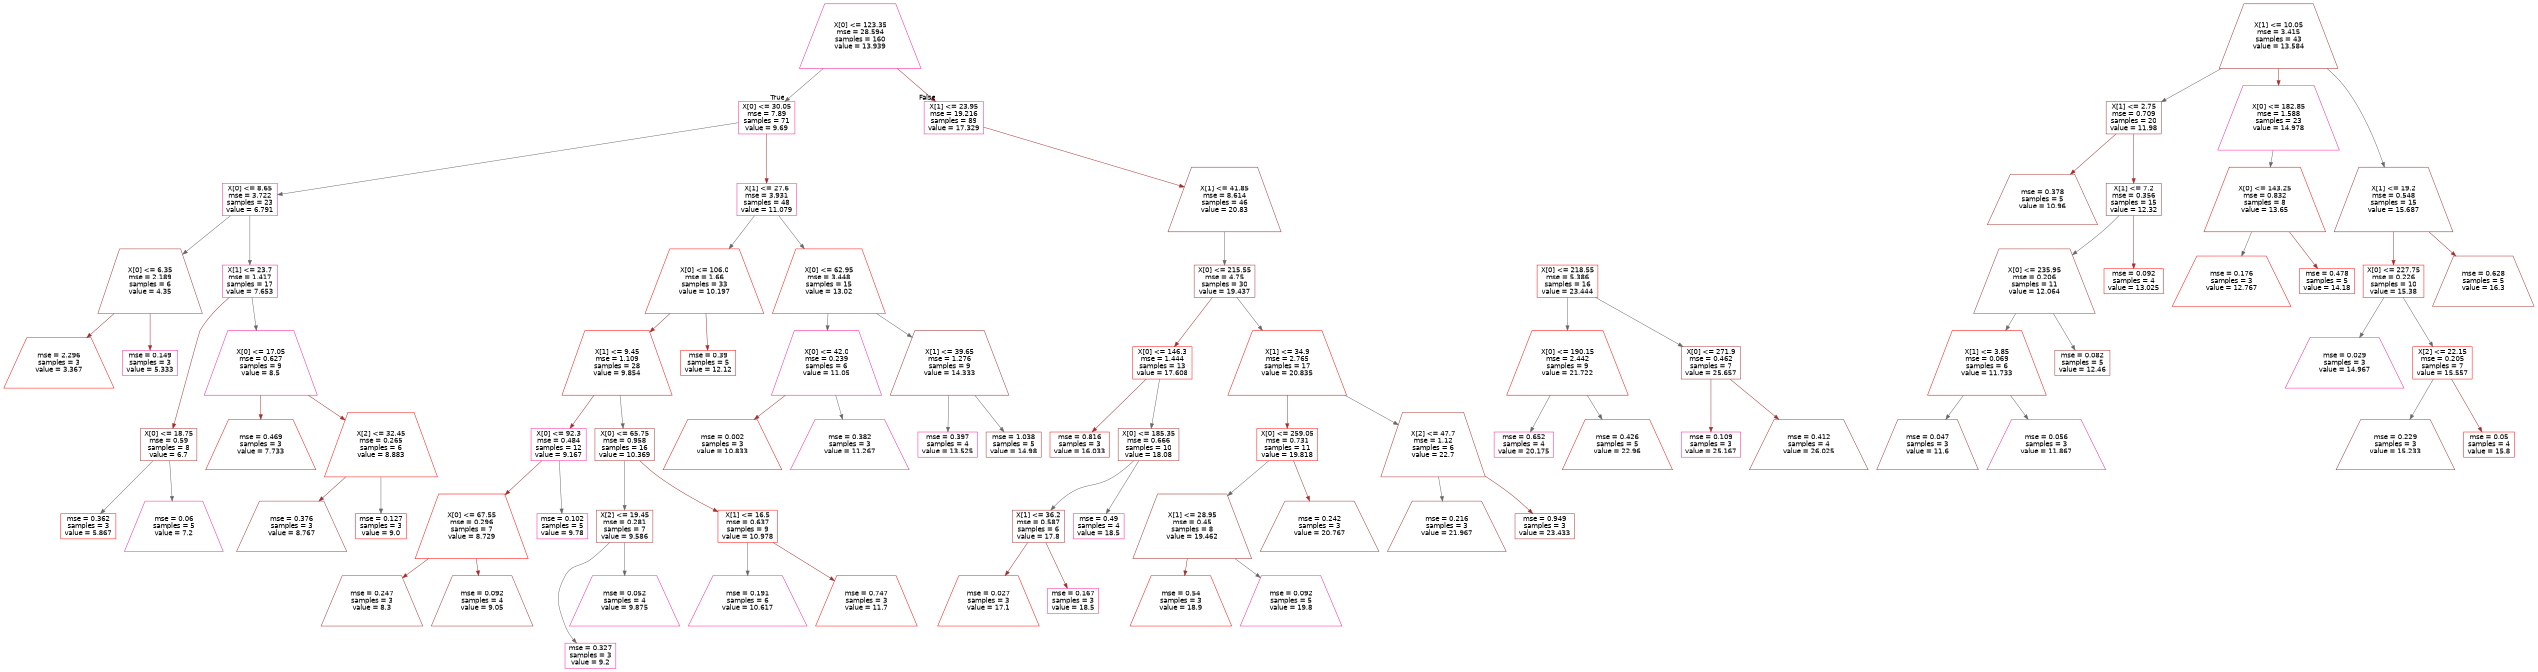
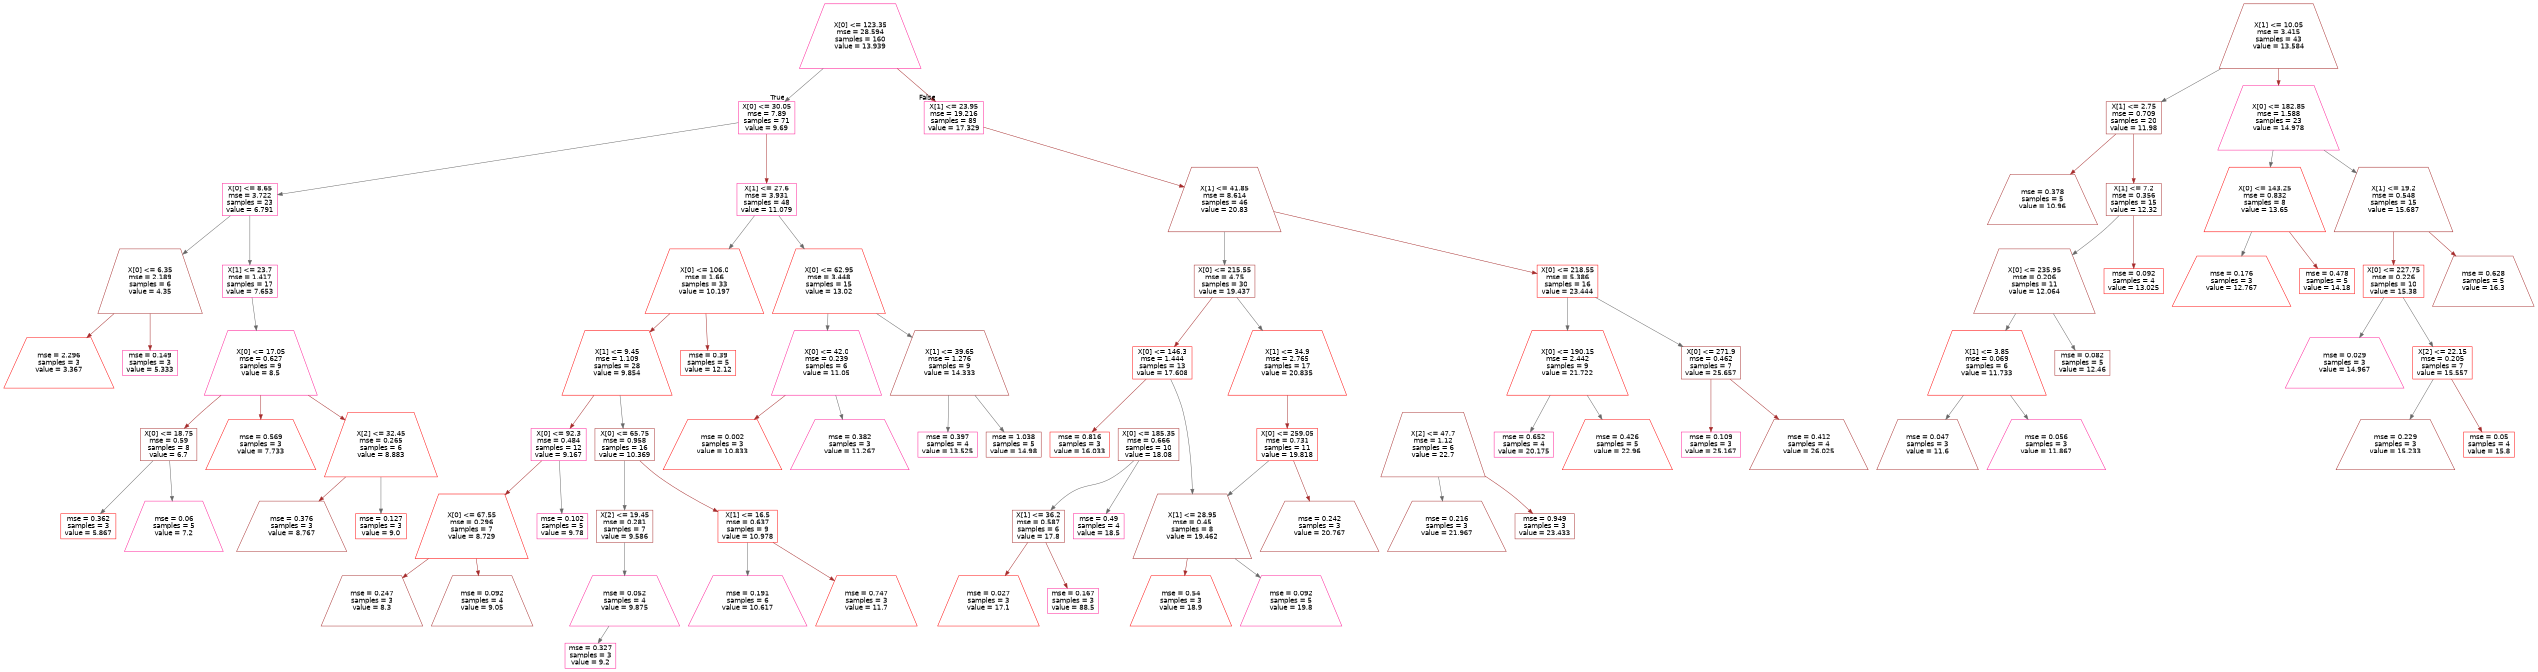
edge "X[1] <= 10.05 mse = 3.415 samples = 43 value = 13.584" -> "X[1] <= 19.2 mse = 0.548 samples = 15 value = 15.687": now "X[0] <= 182.85 mse = 1.588 samples = 23 value = 14.978" -> "X[1] <= 19.2 mse = 0.548 samples = 15 value = 15.687"
edge "X[1] <= 41.85 mse = 8.614 samples = 46 value = 20.83" -> "X[0] <= 218.55 mse = 5.386 samples = 16 value = 23.444": added
edge "X[1] <= 23.7 mse = 1.417 samples = 17 value = 7.653" -> "X[0] <= 18.75 mse = 0.59 samples = 8 value = 6.7": now "X[0] <= 17.05 mse = 0.627 samples = 9 value = 8.5" -> "X[0] <= 18.75 mse = 0.59 samples = 8 value = 6.7"
edge "X[0] <= 146.3 mse = 1.444 samples = 13 value = 17.608" -> "X[0] <= 185.35 mse = 0.666 samples = 10 value = 18.08": now "X[0] <= 146.3 mse = 1.444 samples = 13 value = 17.608" -> "X[1] <= 28.95 mse = 0.45 samples = 8 value = 19.462"
edge "X[1] <= 34.9 mse = 2.765 samples = 17 value = 20.835" -> "X[2] <= 47.7 mse = 1.12 samples = 6 value = 22.7": removed
node "mse = 0.469 samples = 3 value = 7.733": label "mse = 0.469 samples = 3 value = 7.733" -> "mse = 0.569 samples = 3 value = 7.733"
edge "X[2] <= 19.45 mse = 0.281 samples = 7 value = 9.586" -> "mse = 0.327 samples = 3 value = 9.2": now "mse = 0.052 samples = 4 value = 9.875" -> "mse = 0.327 samples = 3 value = 9.2"
node "mse = 0.167 samples = 3 value = 18.5": label "mse = 0.167 samples = 3 value = 18.5" -> "mse = 0.167 samples = 3 value = 88.5"
